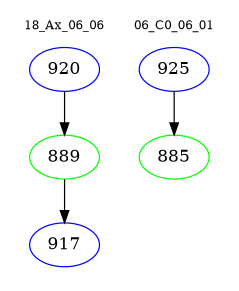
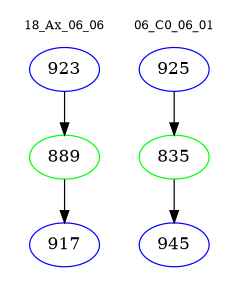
node "920": label "920" -> "923"
node "885": label "885" -> "835"
node "945": added
